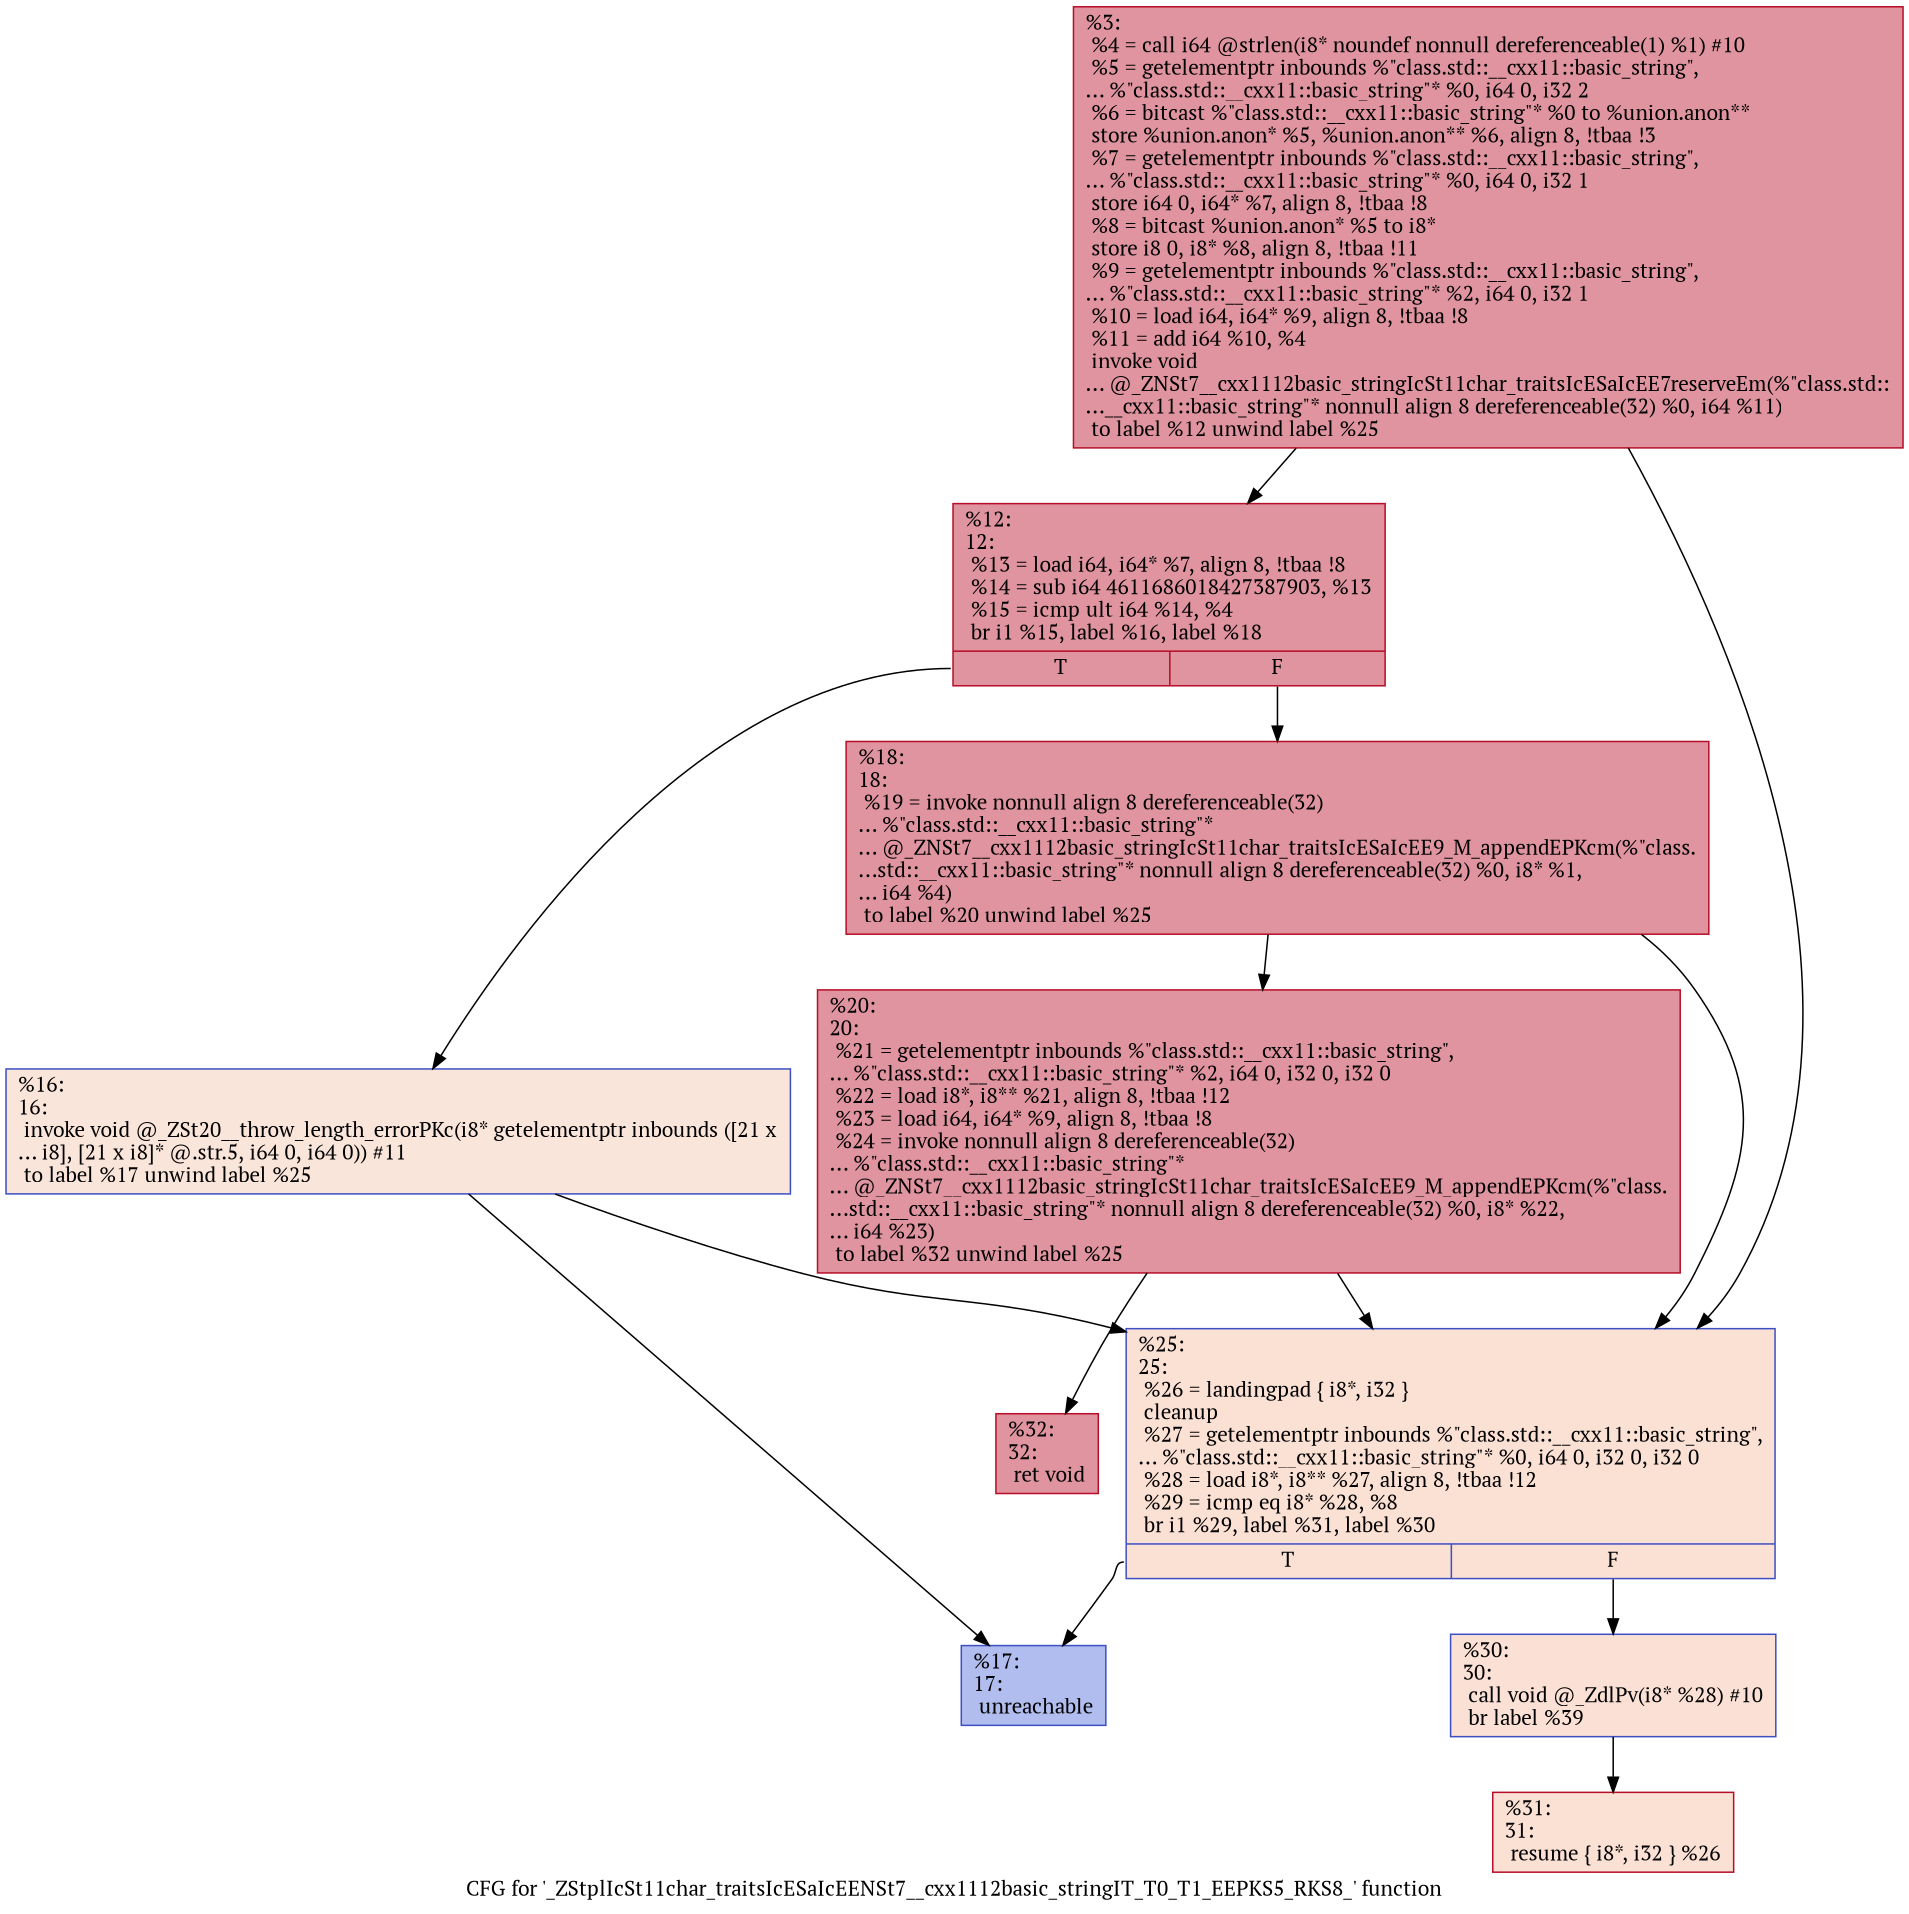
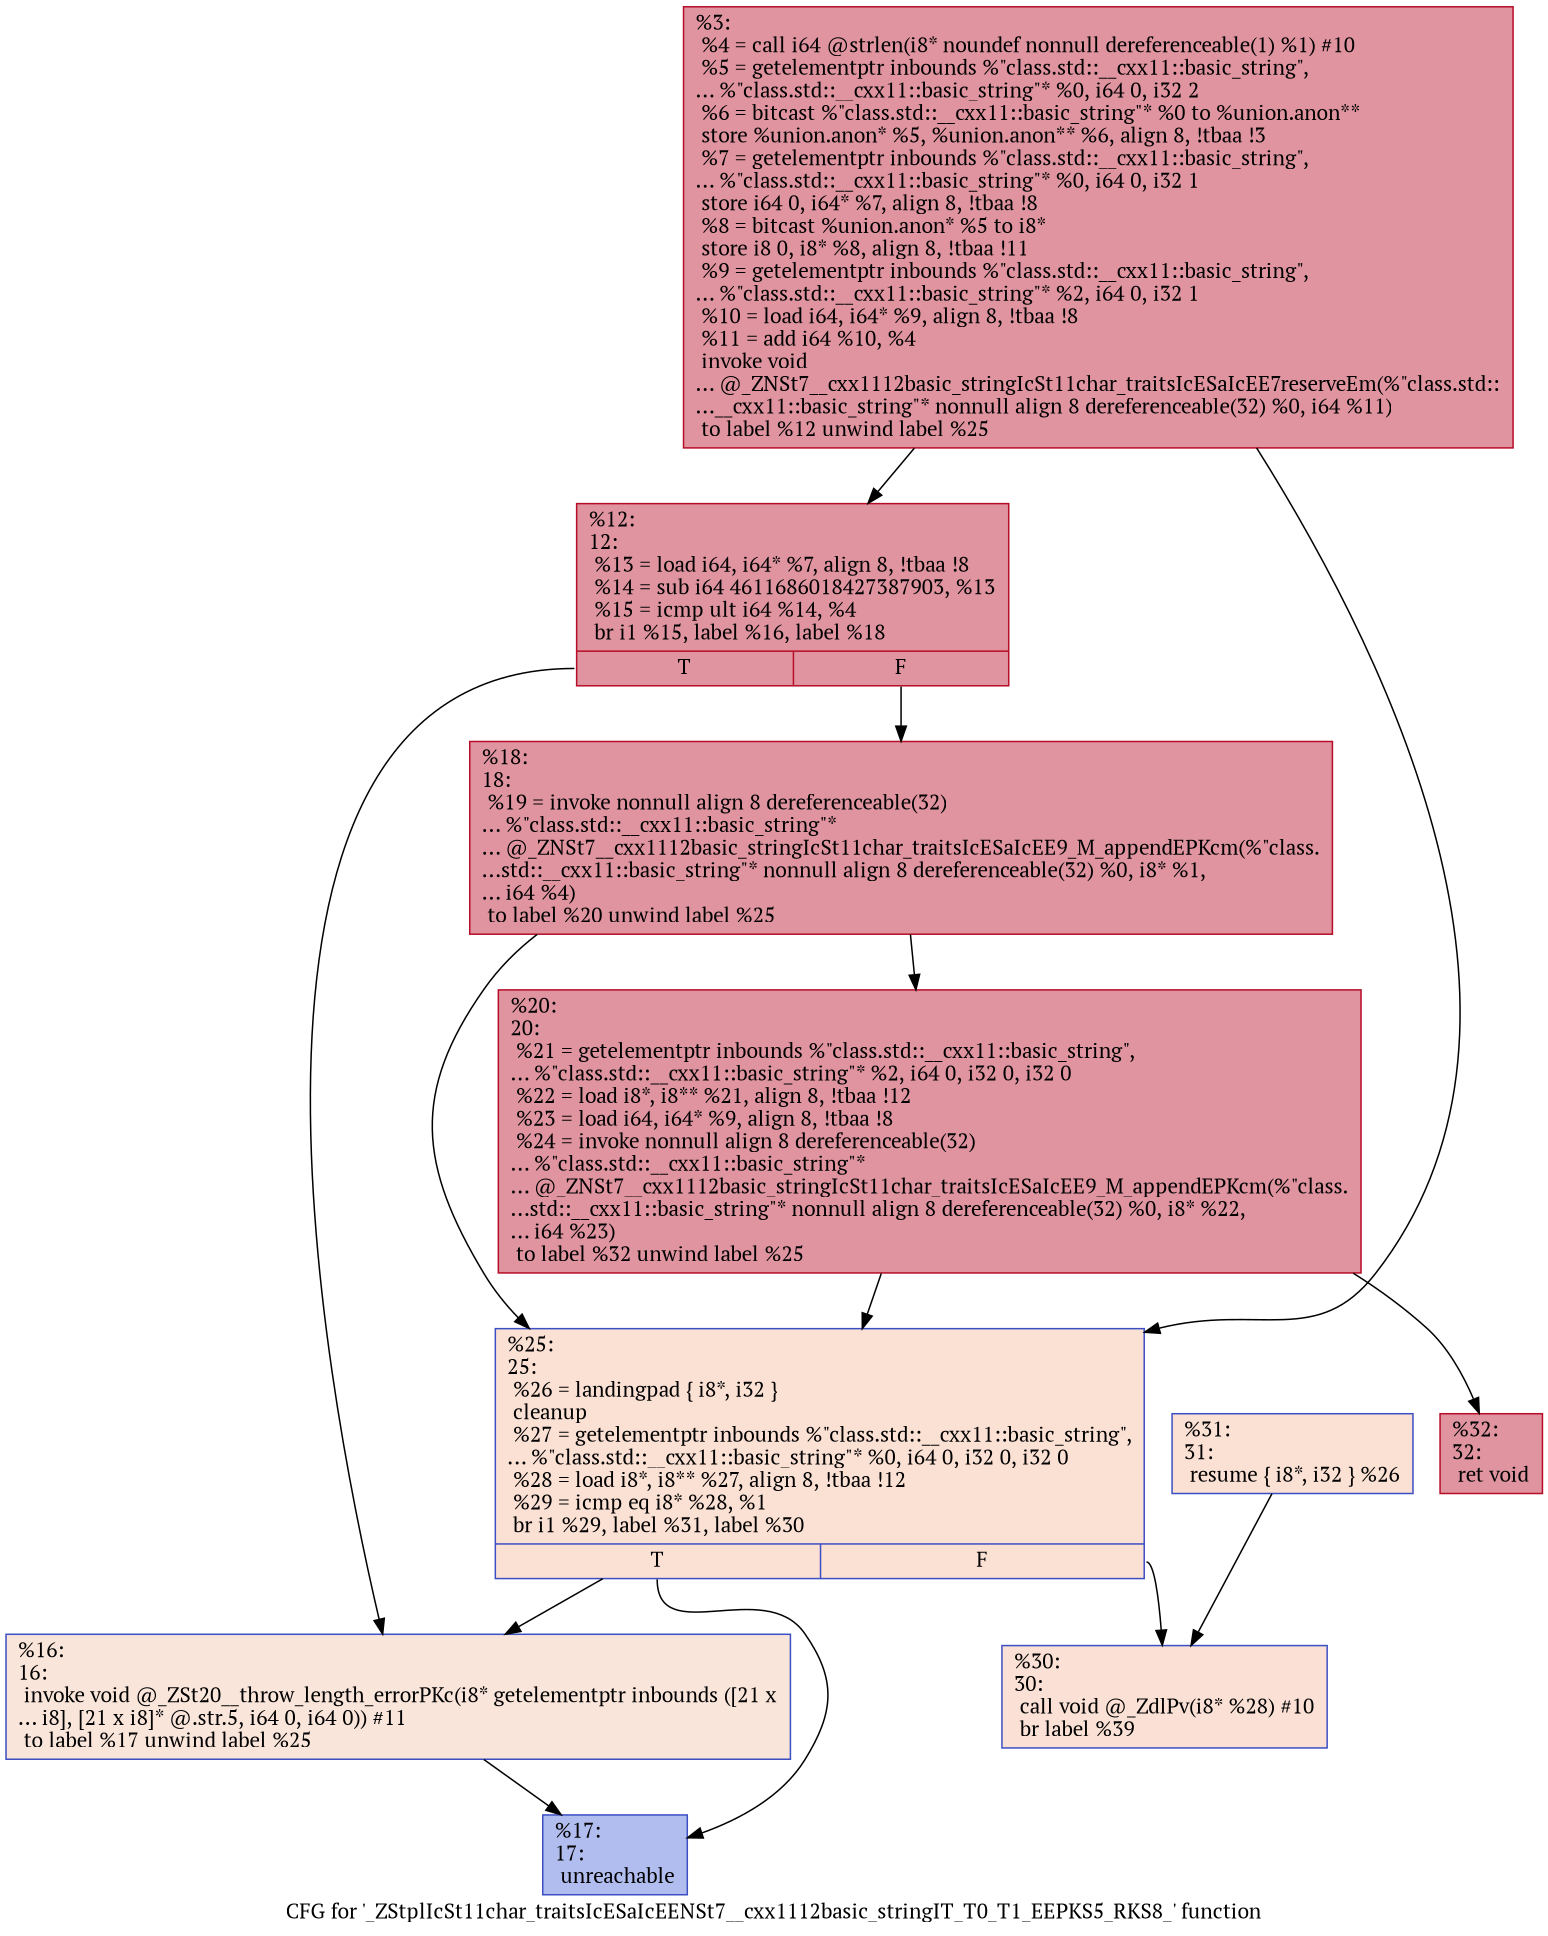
edge "%16:" -> "%25:": reversed
node "%25:": text "%29 = icmp eq i8* %28, %8" -> "%29 = icmp eq i8* %28, %1"
edge "%30:" -> "%31:": reversed
node "%31:": color #b70d28ff -> #3d50c3ff
